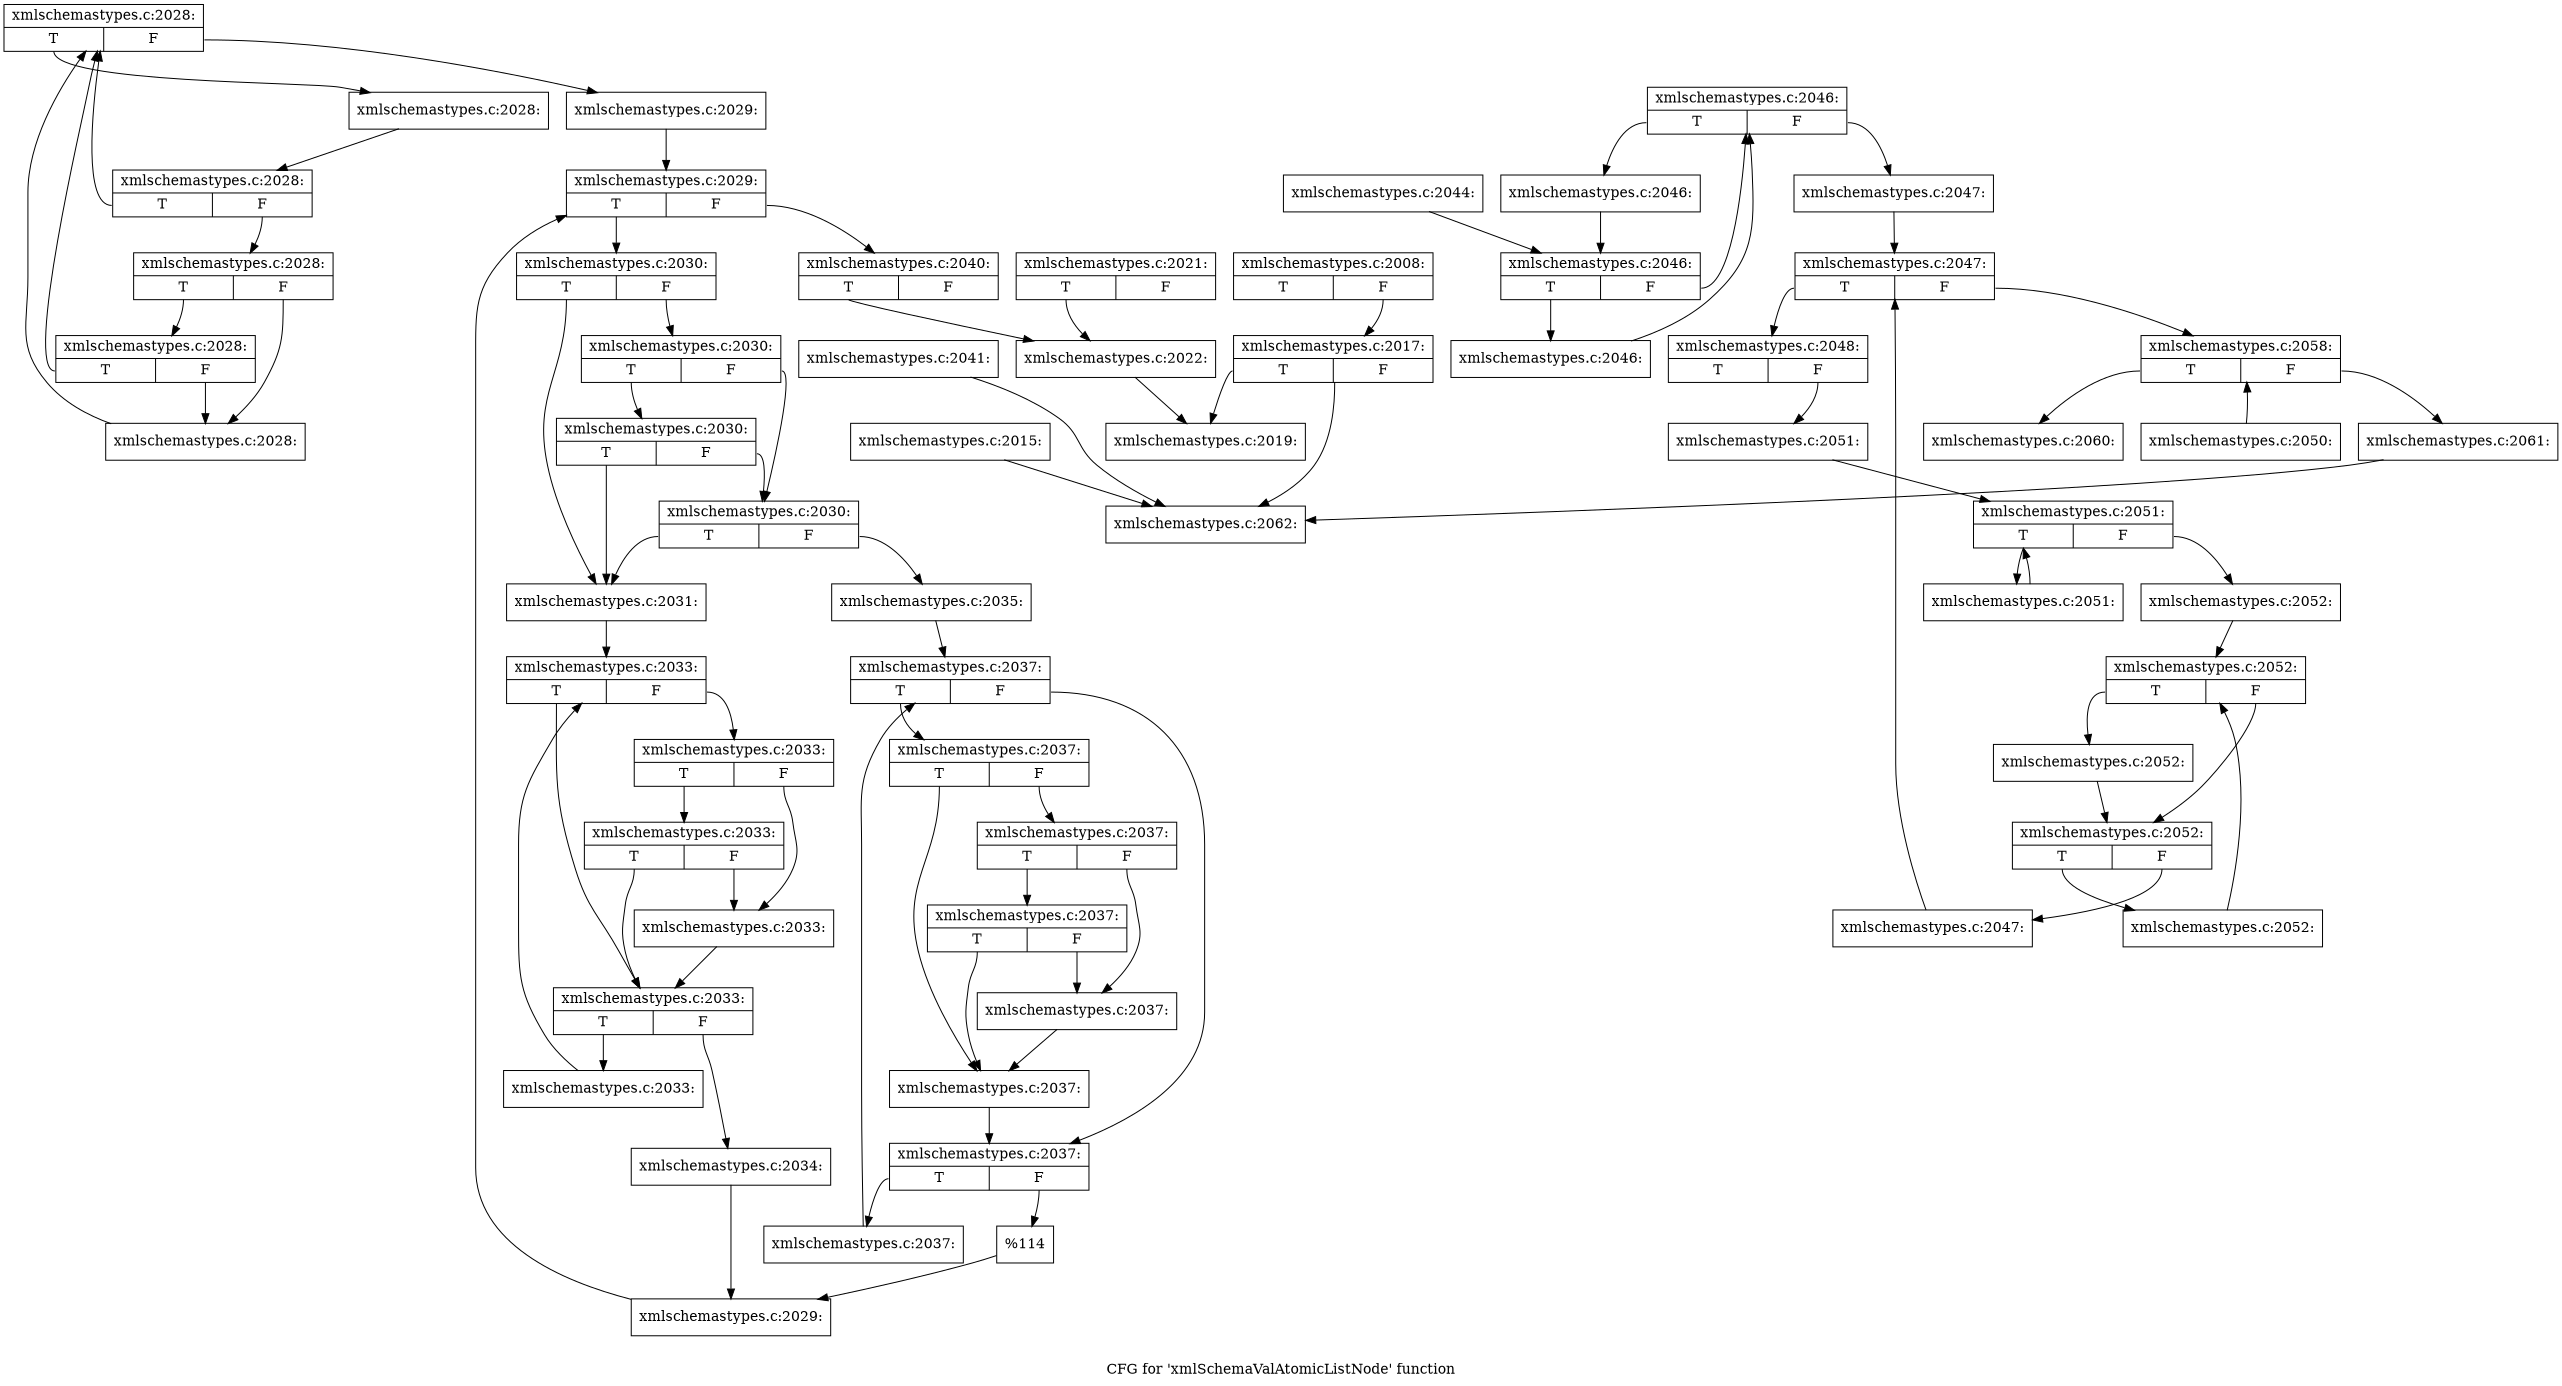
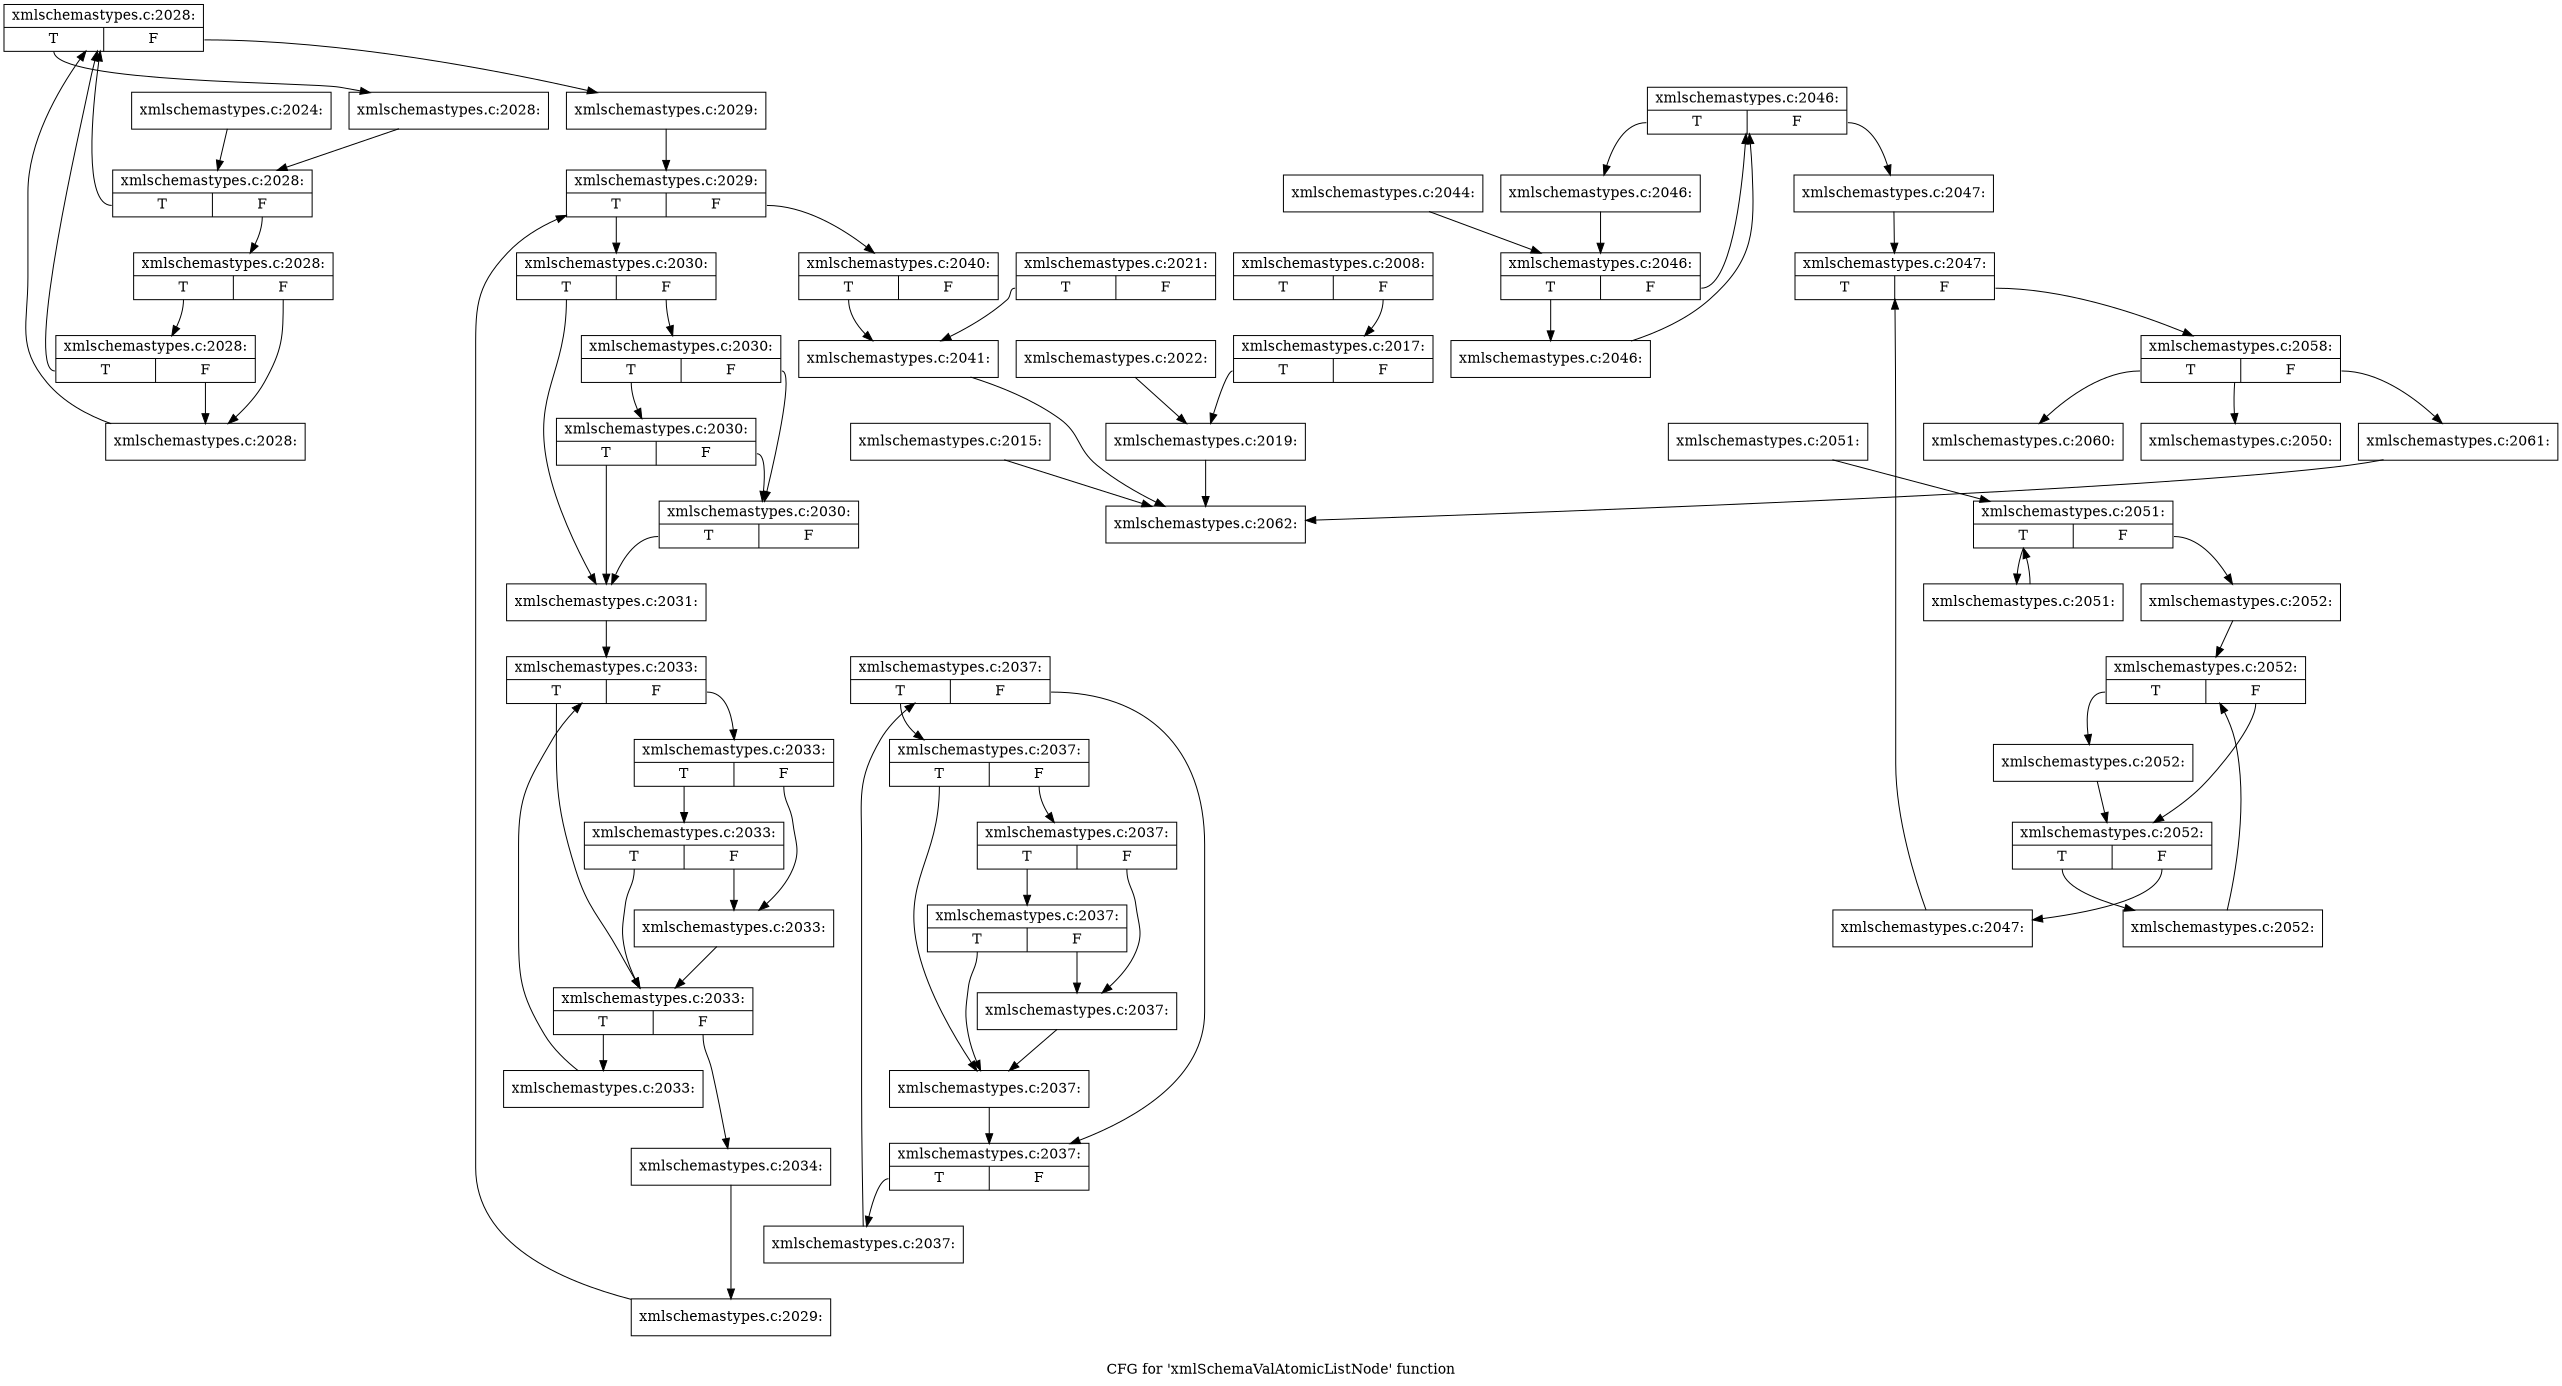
node "xmlschemastypes.c:2024:": added
edge "xmlschemastypes.c:2021:" -> "xmlschemastypes.c:2022:": now "xmlschemastypes.c:2021:" -> "xmlschemastypes.c:2041:"
edge "xmlschemastypes.c:2040:" -> "xmlschemastypes.c:2022:": now "xmlschemastypes.c:2040:" -> "xmlschemastypes.c:2041:"
node "xmlschemastypes.c:2048:": removed
edge "xmlschemastypes.c:2050:" -> "xmlschemastypes.c:2058:": reversed
edge "xmlschemastypes.c:2017:" -> "xmlschemastypes.c:2062:": now "xmlschemastypes.c:2019:" -> "xmlschemastypes.c:2062:"
node "xmlschemastypes.c:2035:": removed
node "%114": removed
